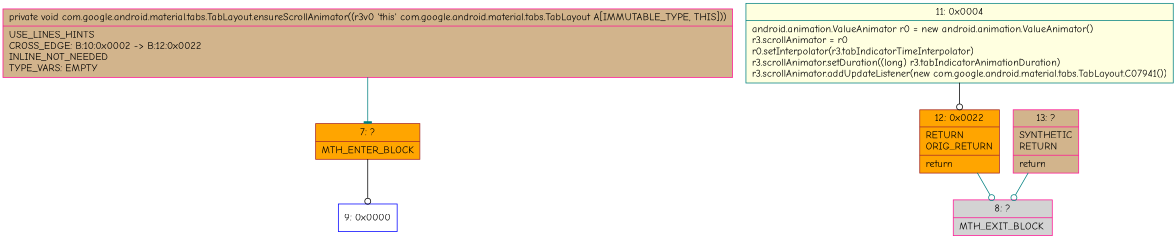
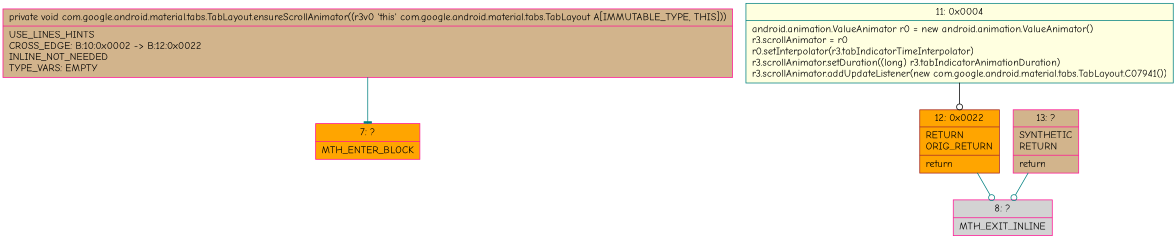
node "7: ?": color brown -> deeppink
node "9: 0x0000": removed
node "8: ?": text "MTH_EXIT_BLOCK" -> "MTH_EXIT_INLINE"
